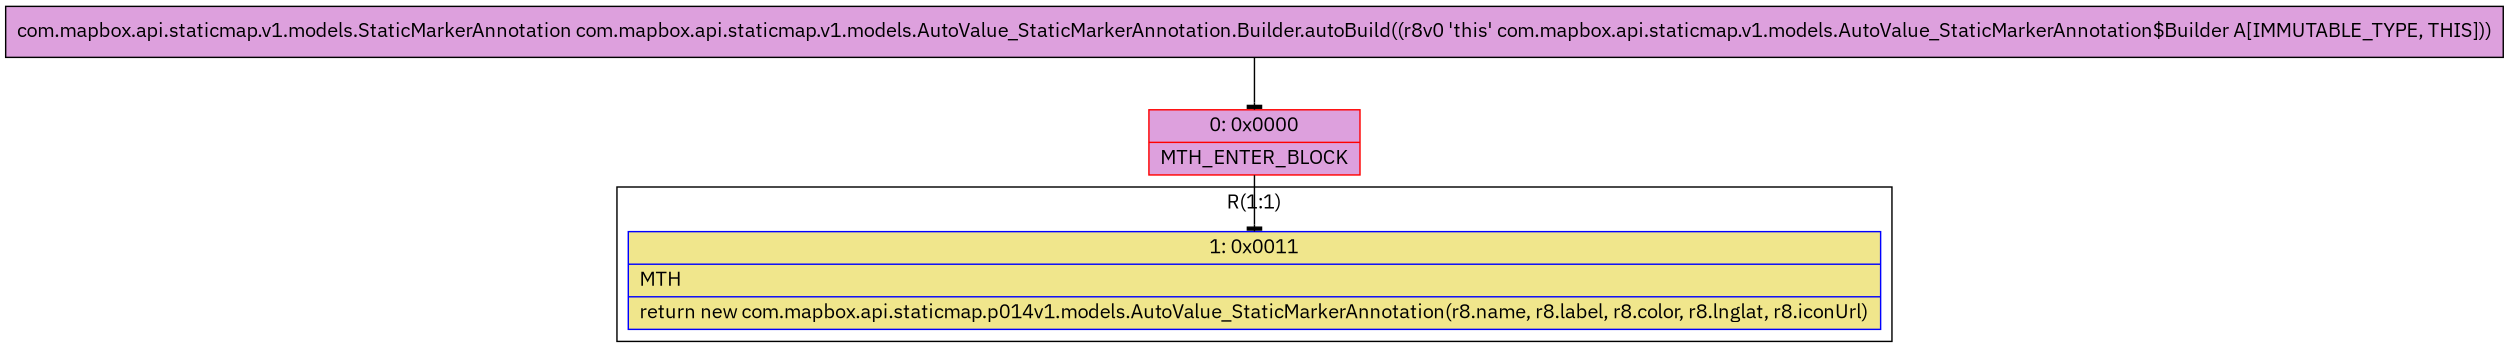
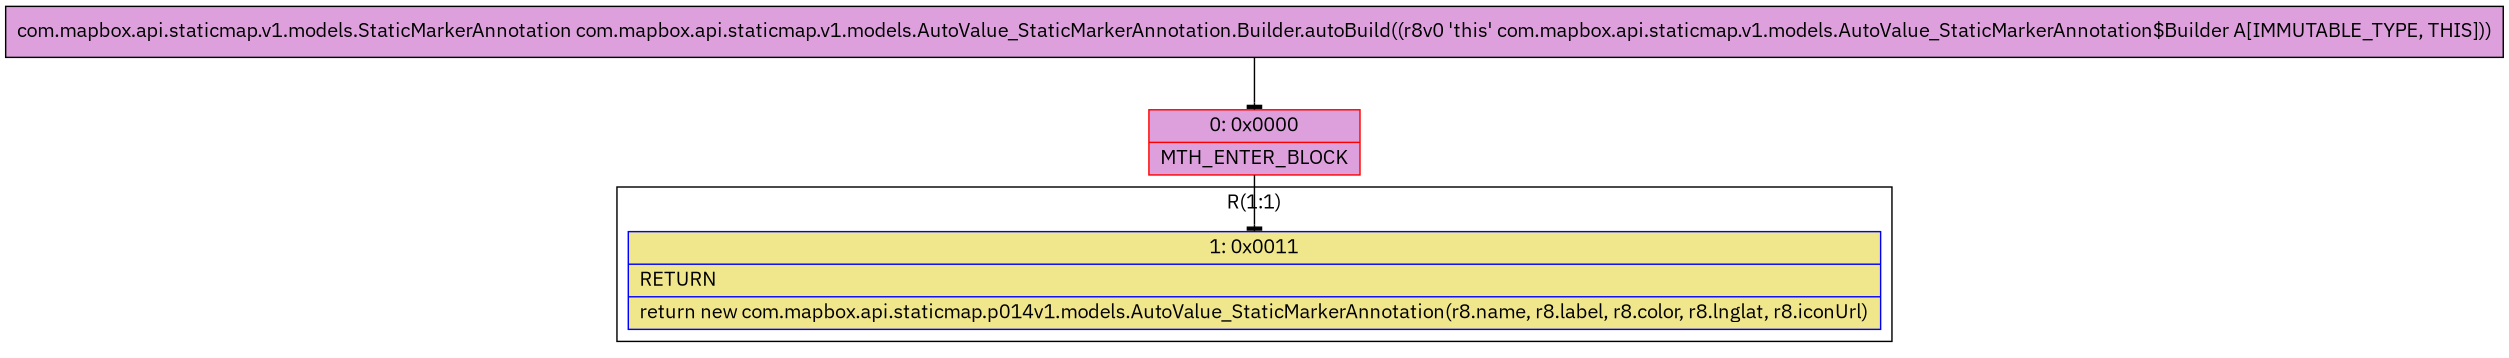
node "1: 0x0011": text "MTH" -> "RETURN"
